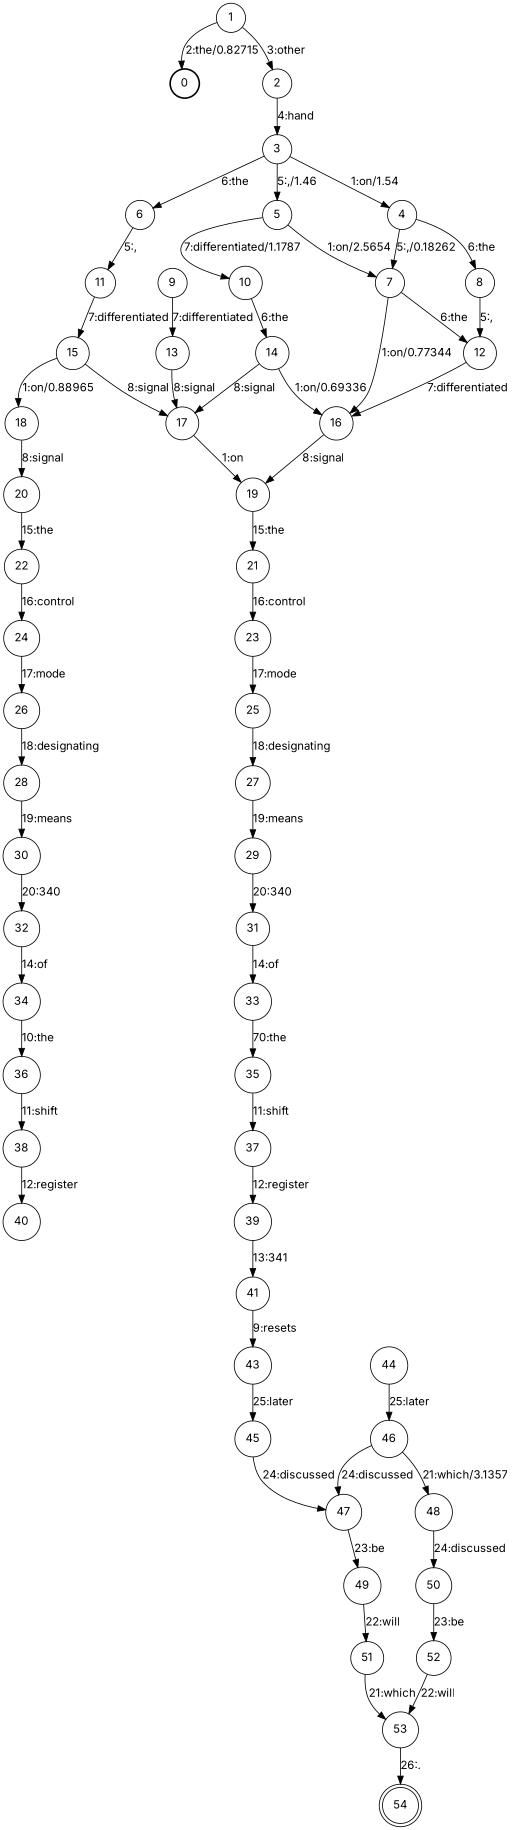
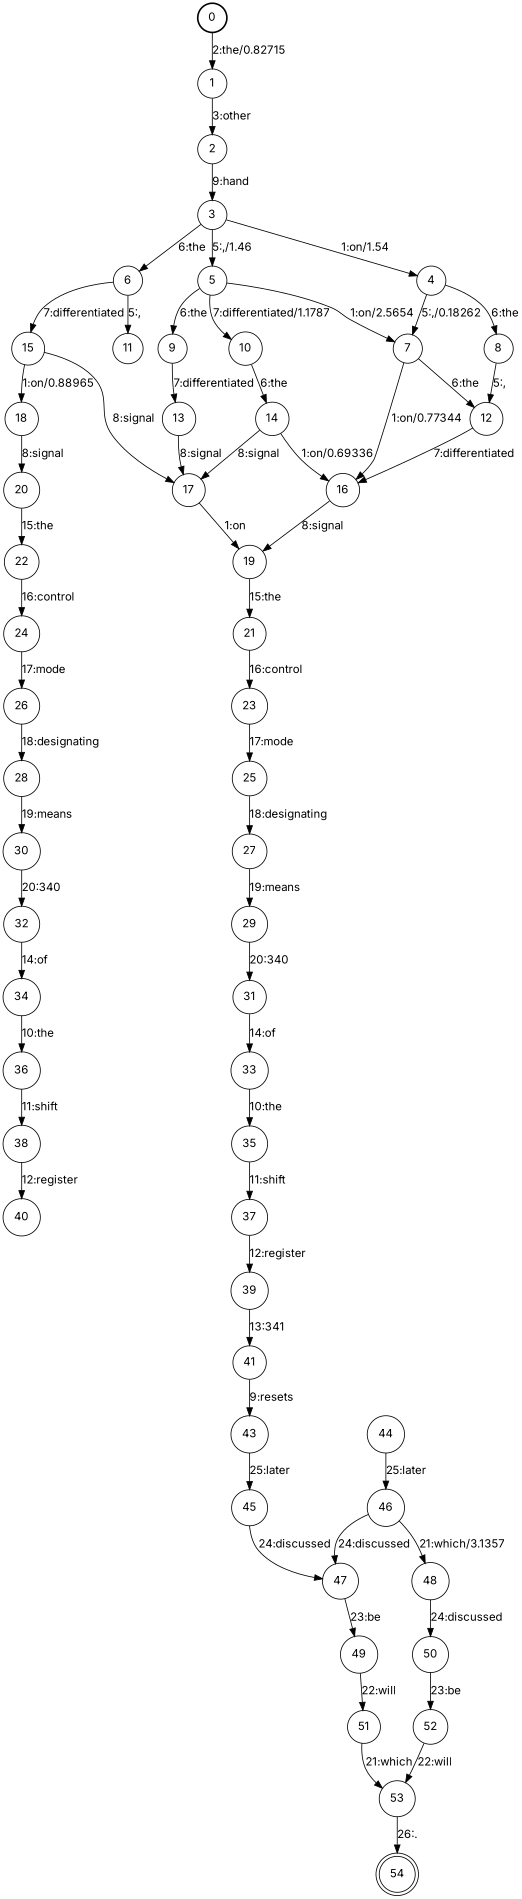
edge "1" -> "0": reversed
edge "2" -> "3": label "4:hand" -> "9:hand"
edge "5" -> "9": added, label "6:the"
edge "11" -> "15": now "6" -> "15"
edge "33" -> "35": label "70:the" -> "10:the"
